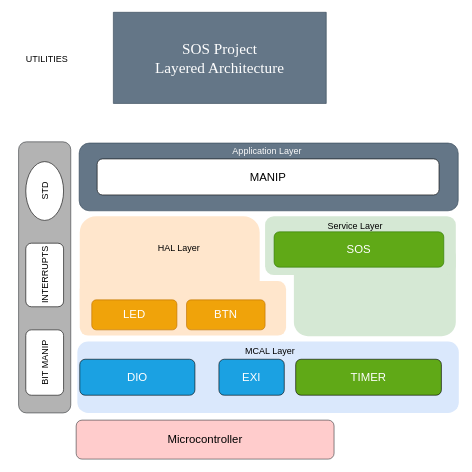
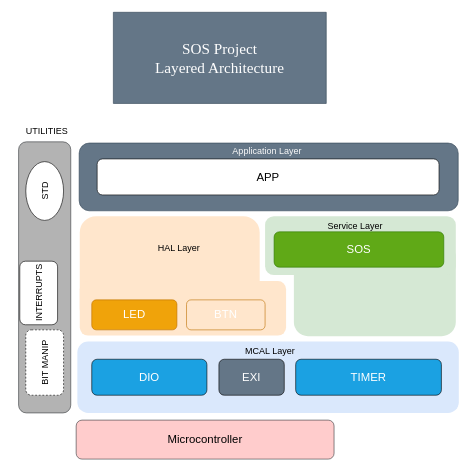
node "UTILITIES": moved (47, 59) -> (47, 131)
node "MANIP": label "MANIP" -> "APP"
node "INTERRUPTS": moved (44, 275) -> (38, 293)
node "BTN": fillcolor #f0a30a -> #ffe6cc
node "BIT MANIP": style solid -> dashed
node "DIO": moved (137, 377) -> (149, 377)
node "EXI": fillcolor #1ba1e2 -> #647687
node "TIMER": fillcolor #60a917 -> #1ba1e2
